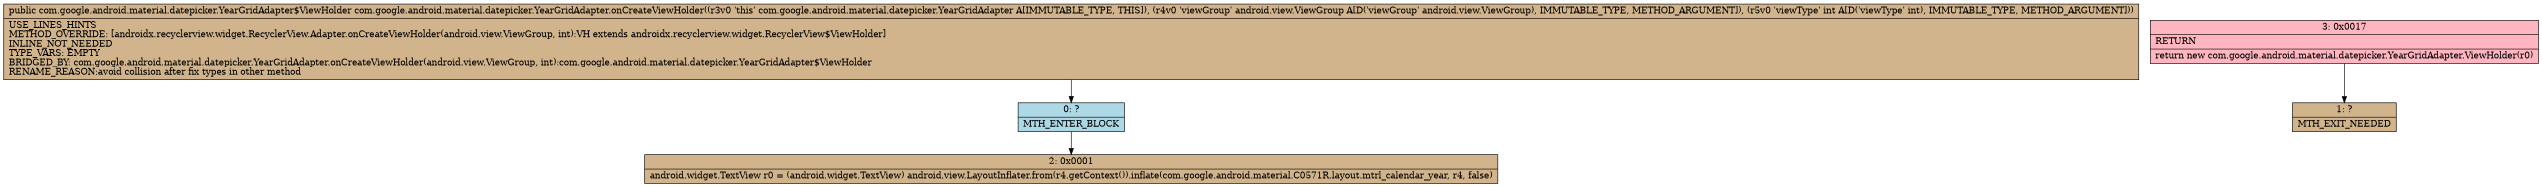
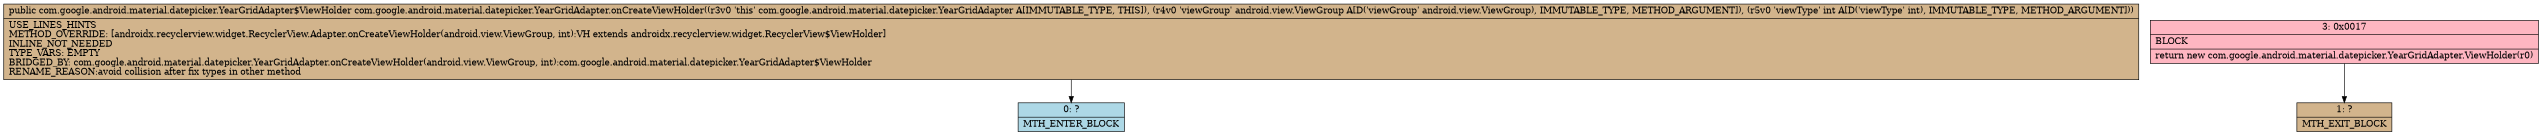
node "3: 0x0017": text "RETURN" -> "BLOCK"
node "1: ?": text "MTH_EXIT_NEEDED" -> "MTH_EXIT_BLOCK"
node "2: 0x0001": removed
